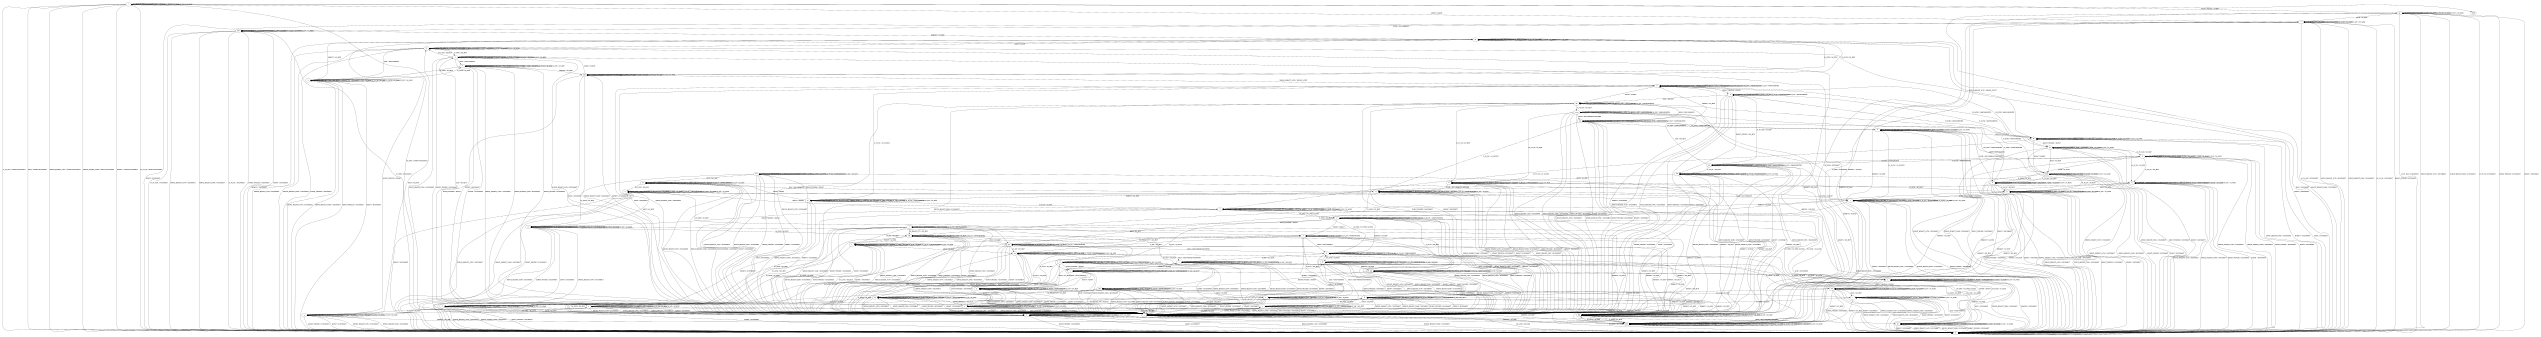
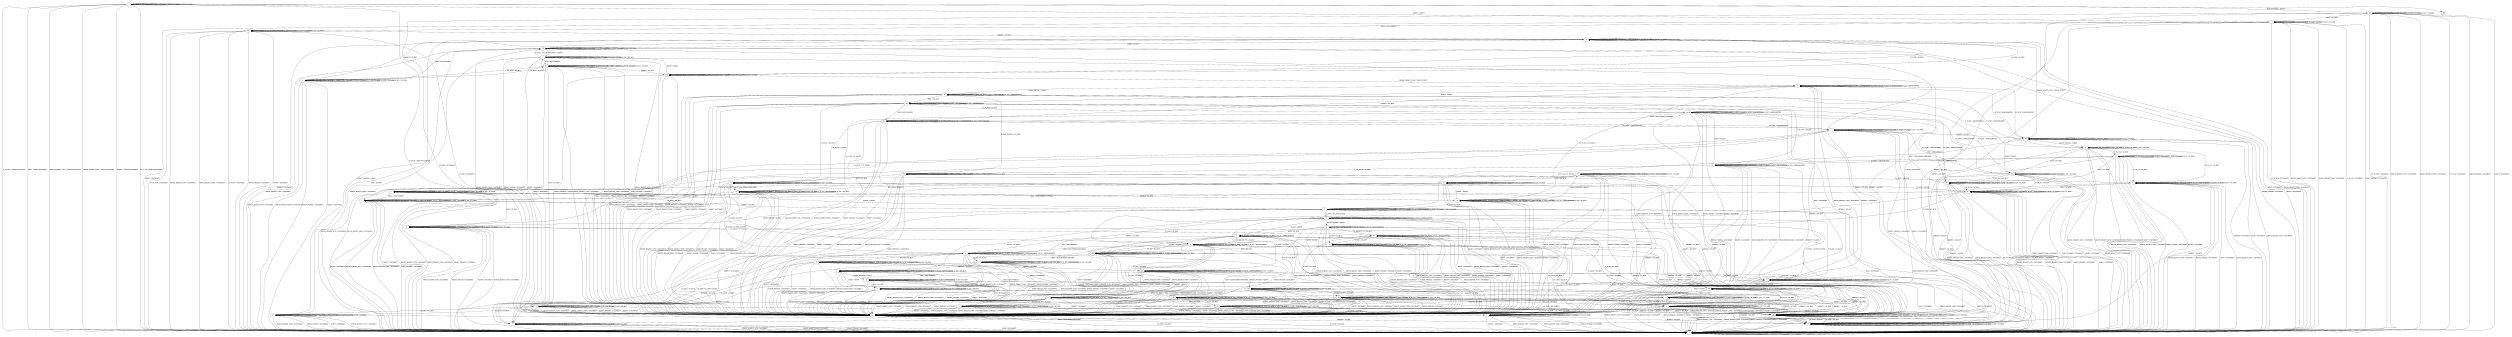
edge "gg" -> "hhh": added, label "CH_CLOSE / UNIMPLEMENTED"
edge "d" -> "s": reversed
edge "kk" -> "u": label "UNIMPLEMENTED30 / NO_RESP" -> "KEX30 / NO_RESP"
edge "n" -> "ii": label "CH_CLOSE / NO_RESP" -> "CH_CLOSE / NO_NEWKEYS"
